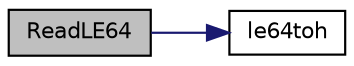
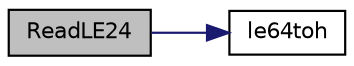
node "ReadLE64": label "ReadLE64" -> "ReadLE24"
